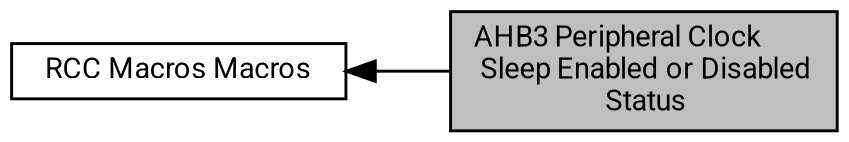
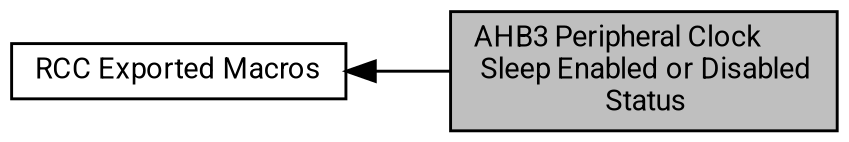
node "RCC Macros Macros": label "RCC Macros Macros" -> "RCC Exported Macros"
